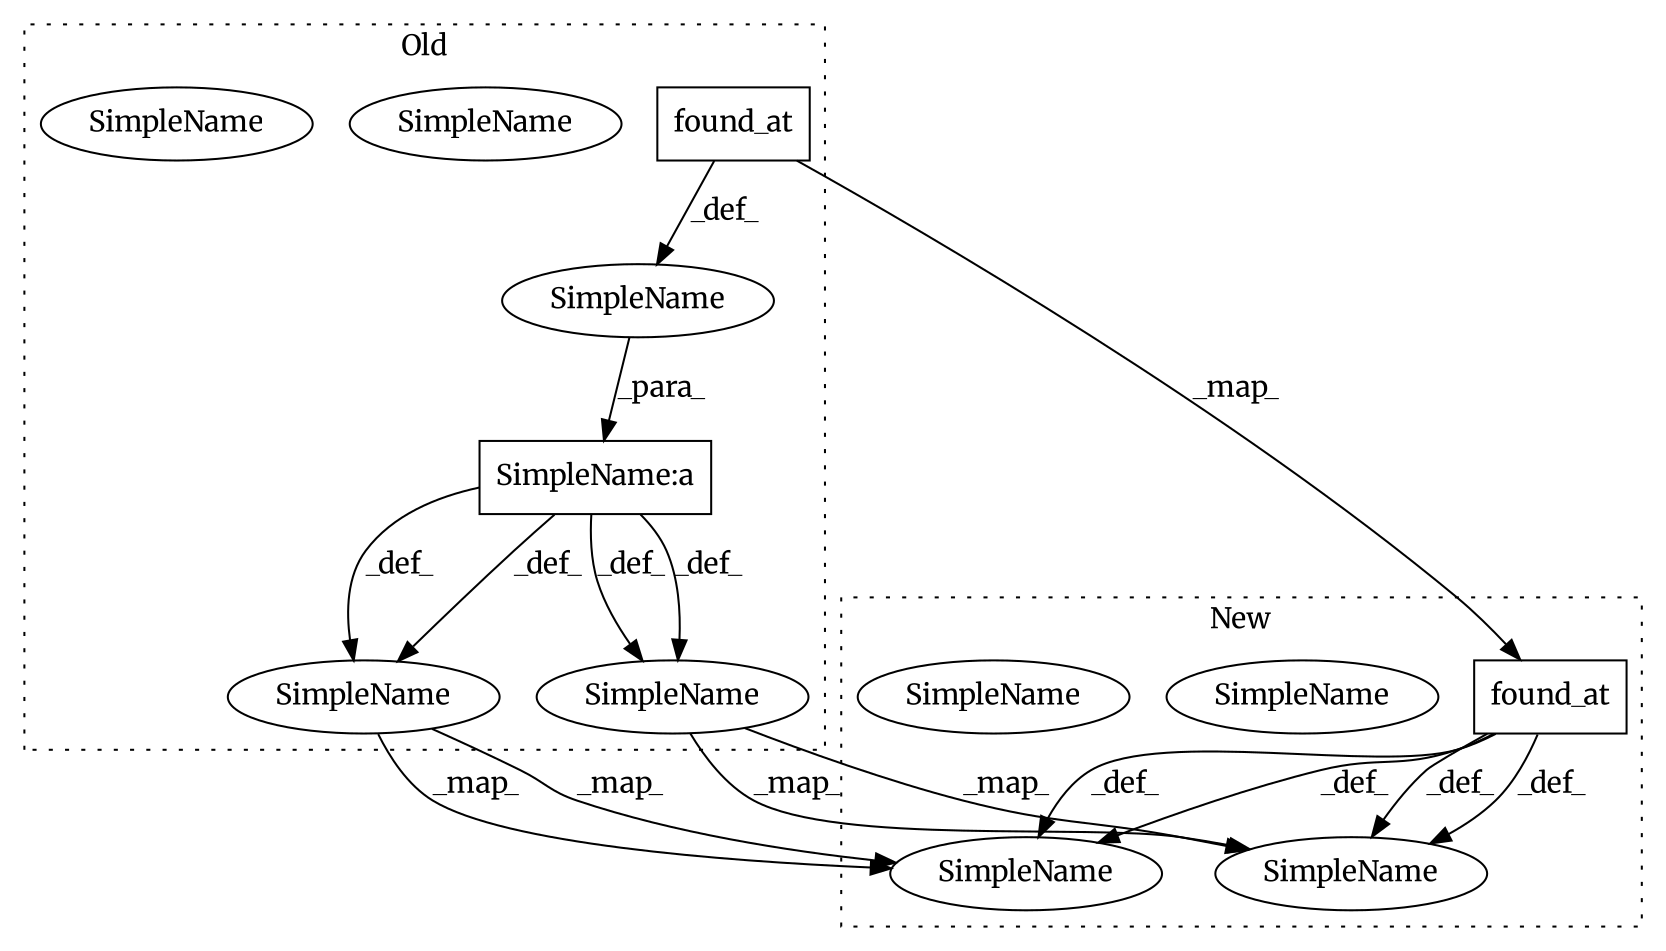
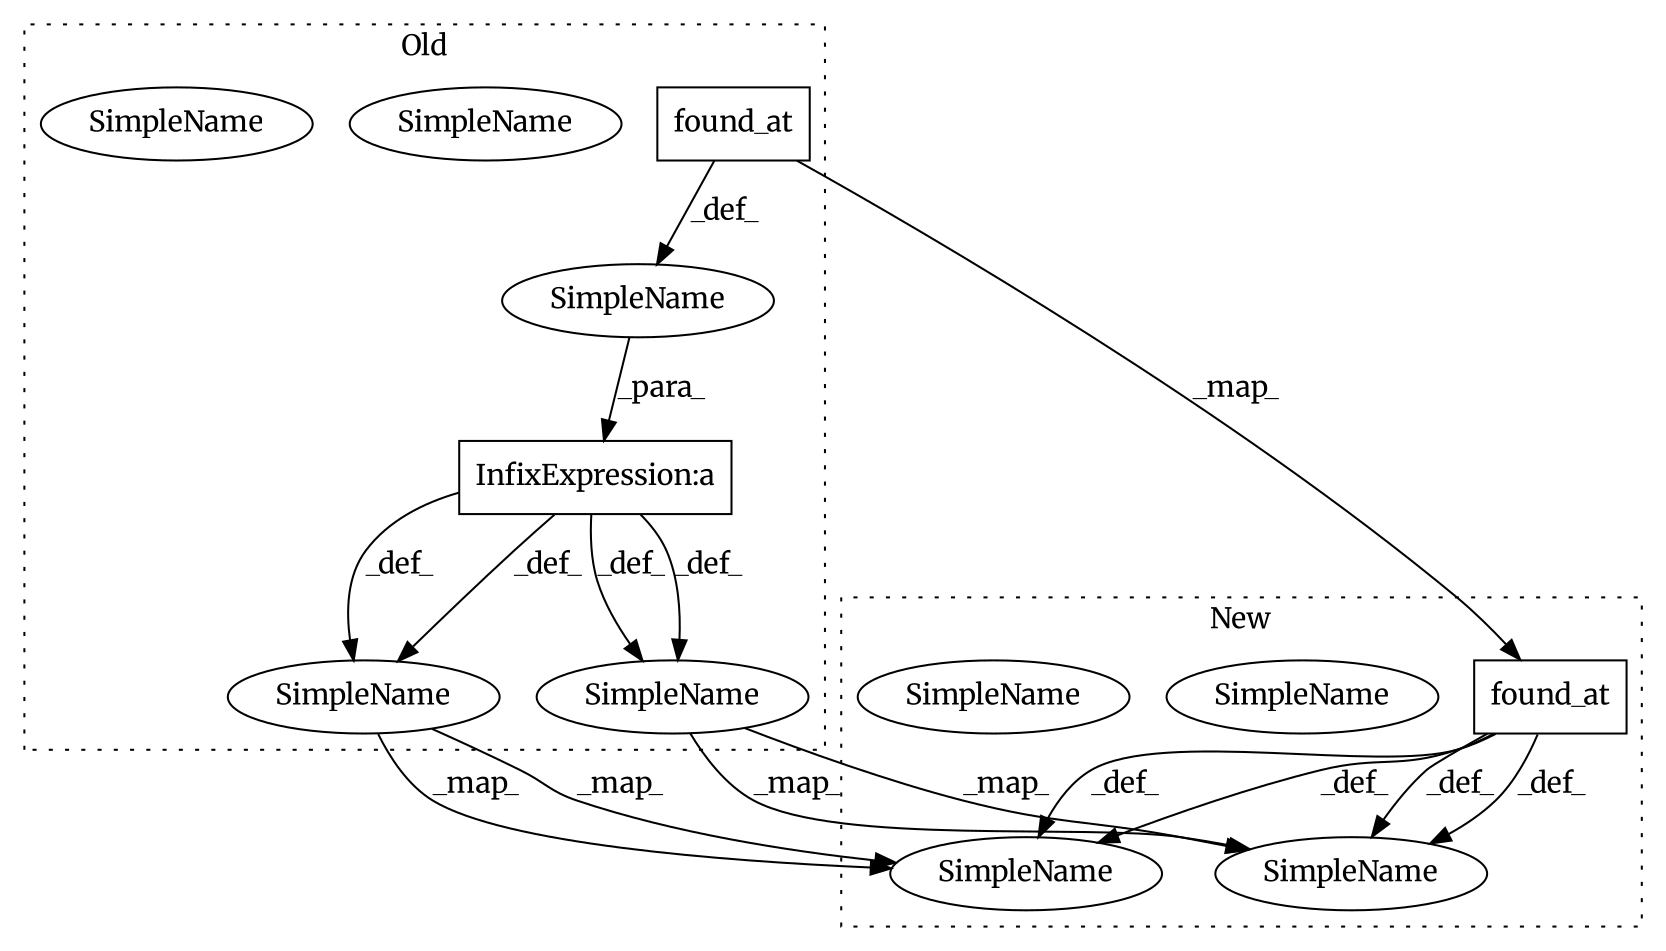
node "SimpleName:a": label "SimpleName:a" -> "InfixExpression:a"
